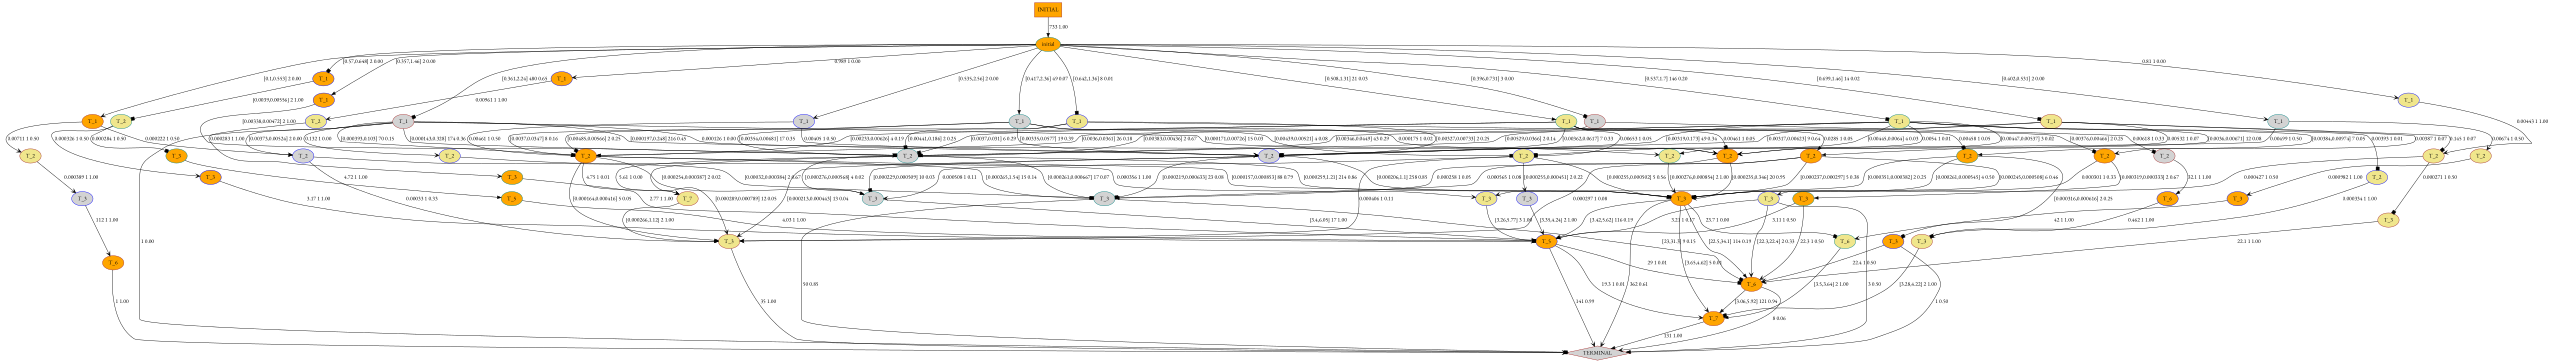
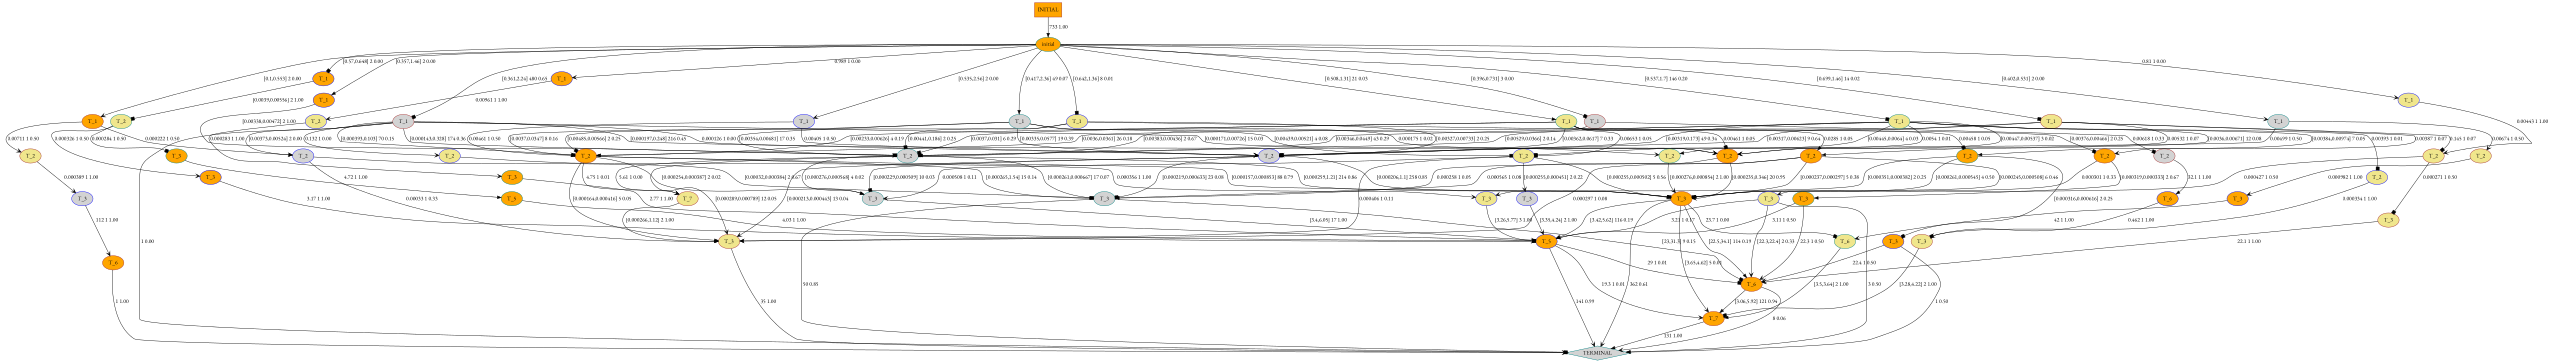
node "TERMINAL": color brown -> teal
